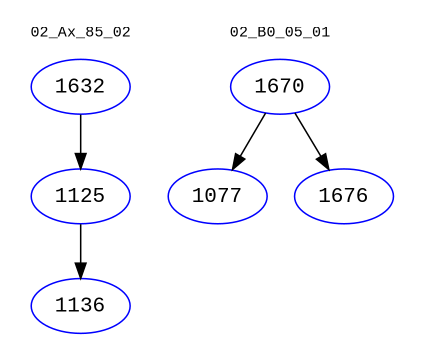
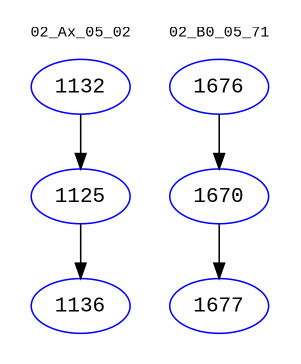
cluster "02_Ax_85_02": label "02_Ax_85_02" -> "02_Ax_05_02"
cluster "02_B0_05_01": label "02_B0_05_01" -> "02_B0_05_71"
node "1632": label "1632" -> "1132"
edge "1670" -> "1676": reversed
node "1077": label "1077" -> "1677"
